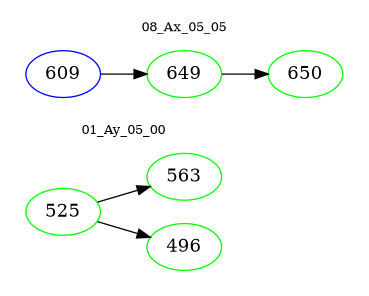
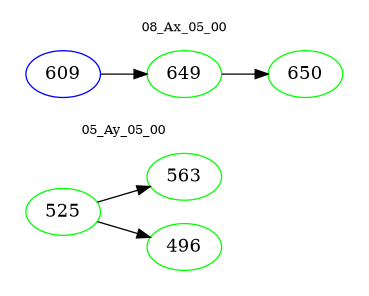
cluster "08_Ax_05_05": label "08_Ax_05_05" -> "08_Ax_05_00"
cluster "01_Ay_05_00": label "01_Ay_05_00" -> "05_Ay_05_00"
